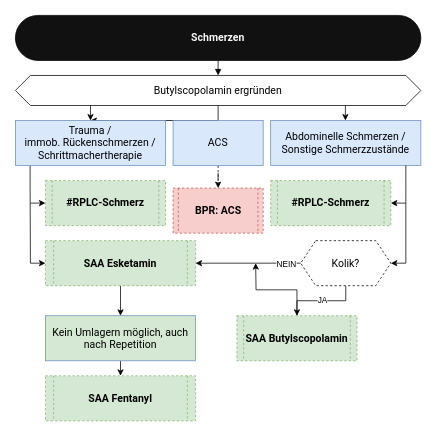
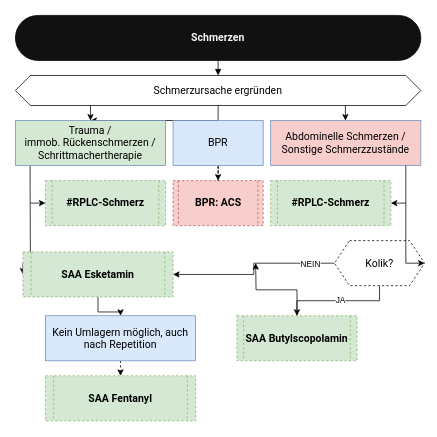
node "Butylscopolamin ergründen": label "Butylscopolamin ergründen" -> "Schmerzursache ergründen"
node "Trauma / immob. Rückenschmerzen / Schrittmachertherapie": fillcolor #dae8fc -> #d5e8d4
node "ACS": label "ACS" -> "BPR"
node "Abdominelle Schmerzen / Sonstige Schmerzzustände": fillcolor #dae8fc -> #f8cecc
node "BPR: ACS": moved (218, 210) -> (218, 203)
node "SAA Esketamin": moved (120, 263) -> (98, 274)
node "Kolik?": moved (345, 263) -> (379, 263)
node "Kein Umlagern möglich, auch nach Repetition": fillcolor #d5e8d4 -> #dae8fc
edge "Kein Umlagern möglich, auch nach Repetition" -> "SAA Fentanyl": style solid -> dashed
